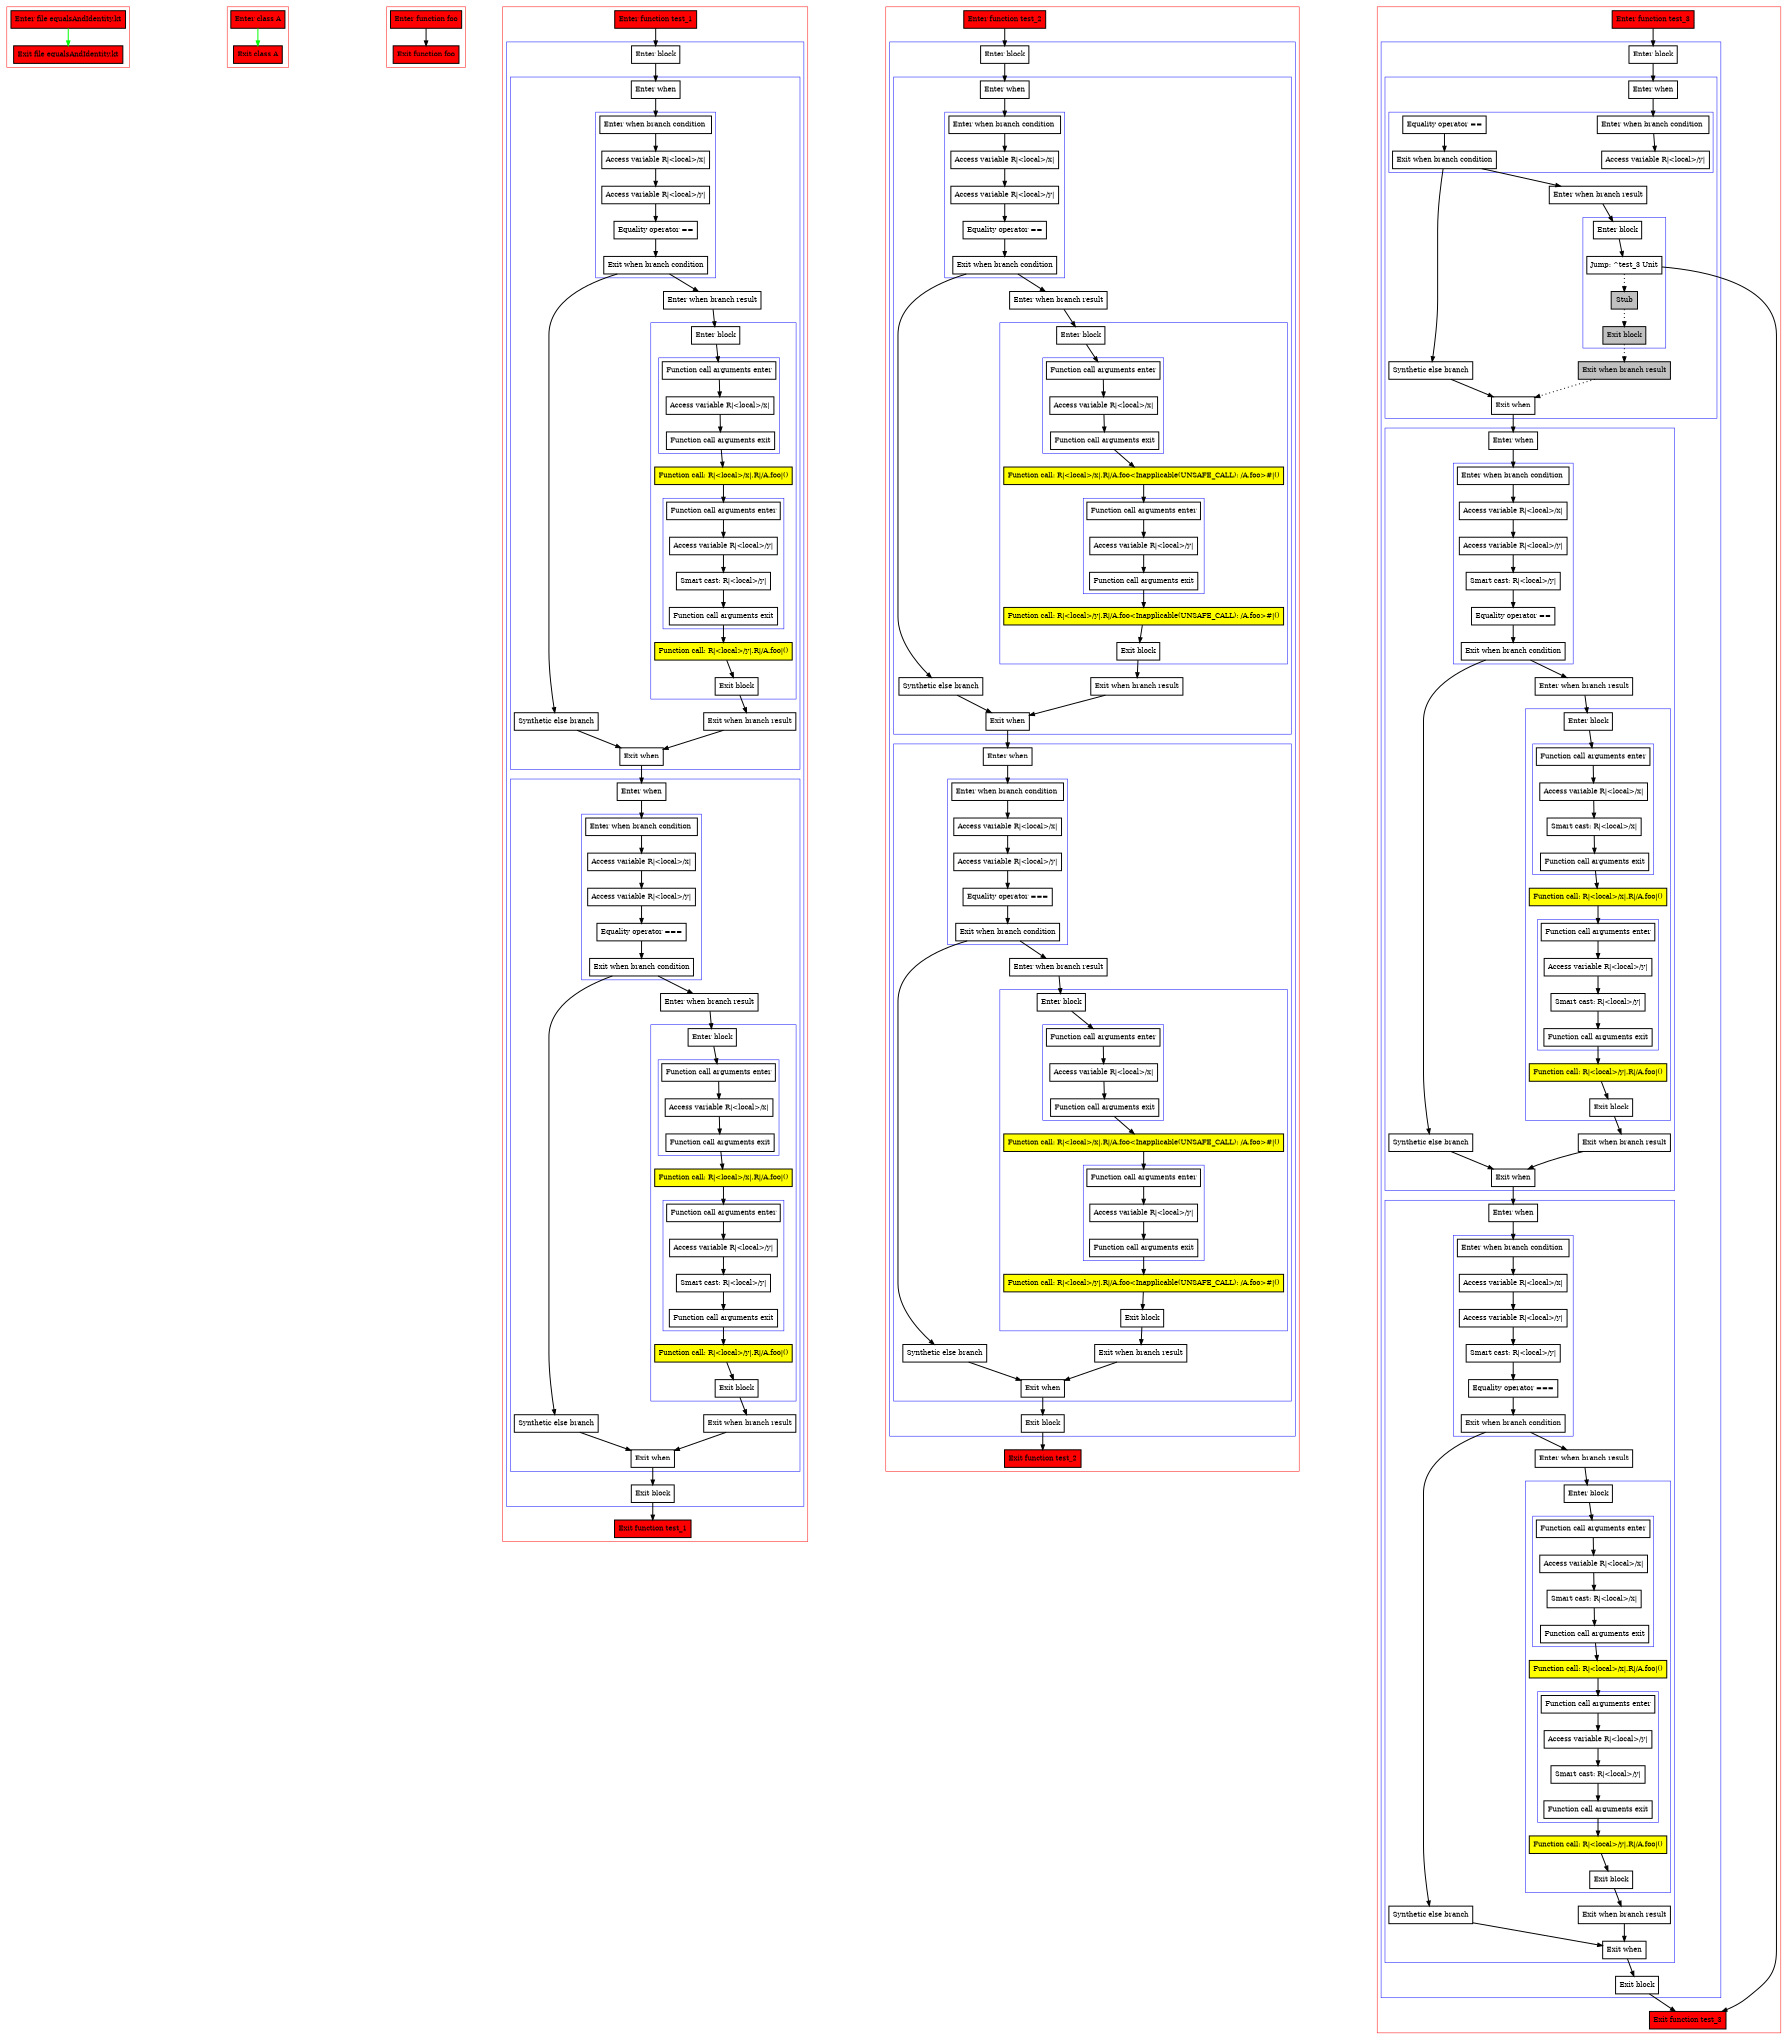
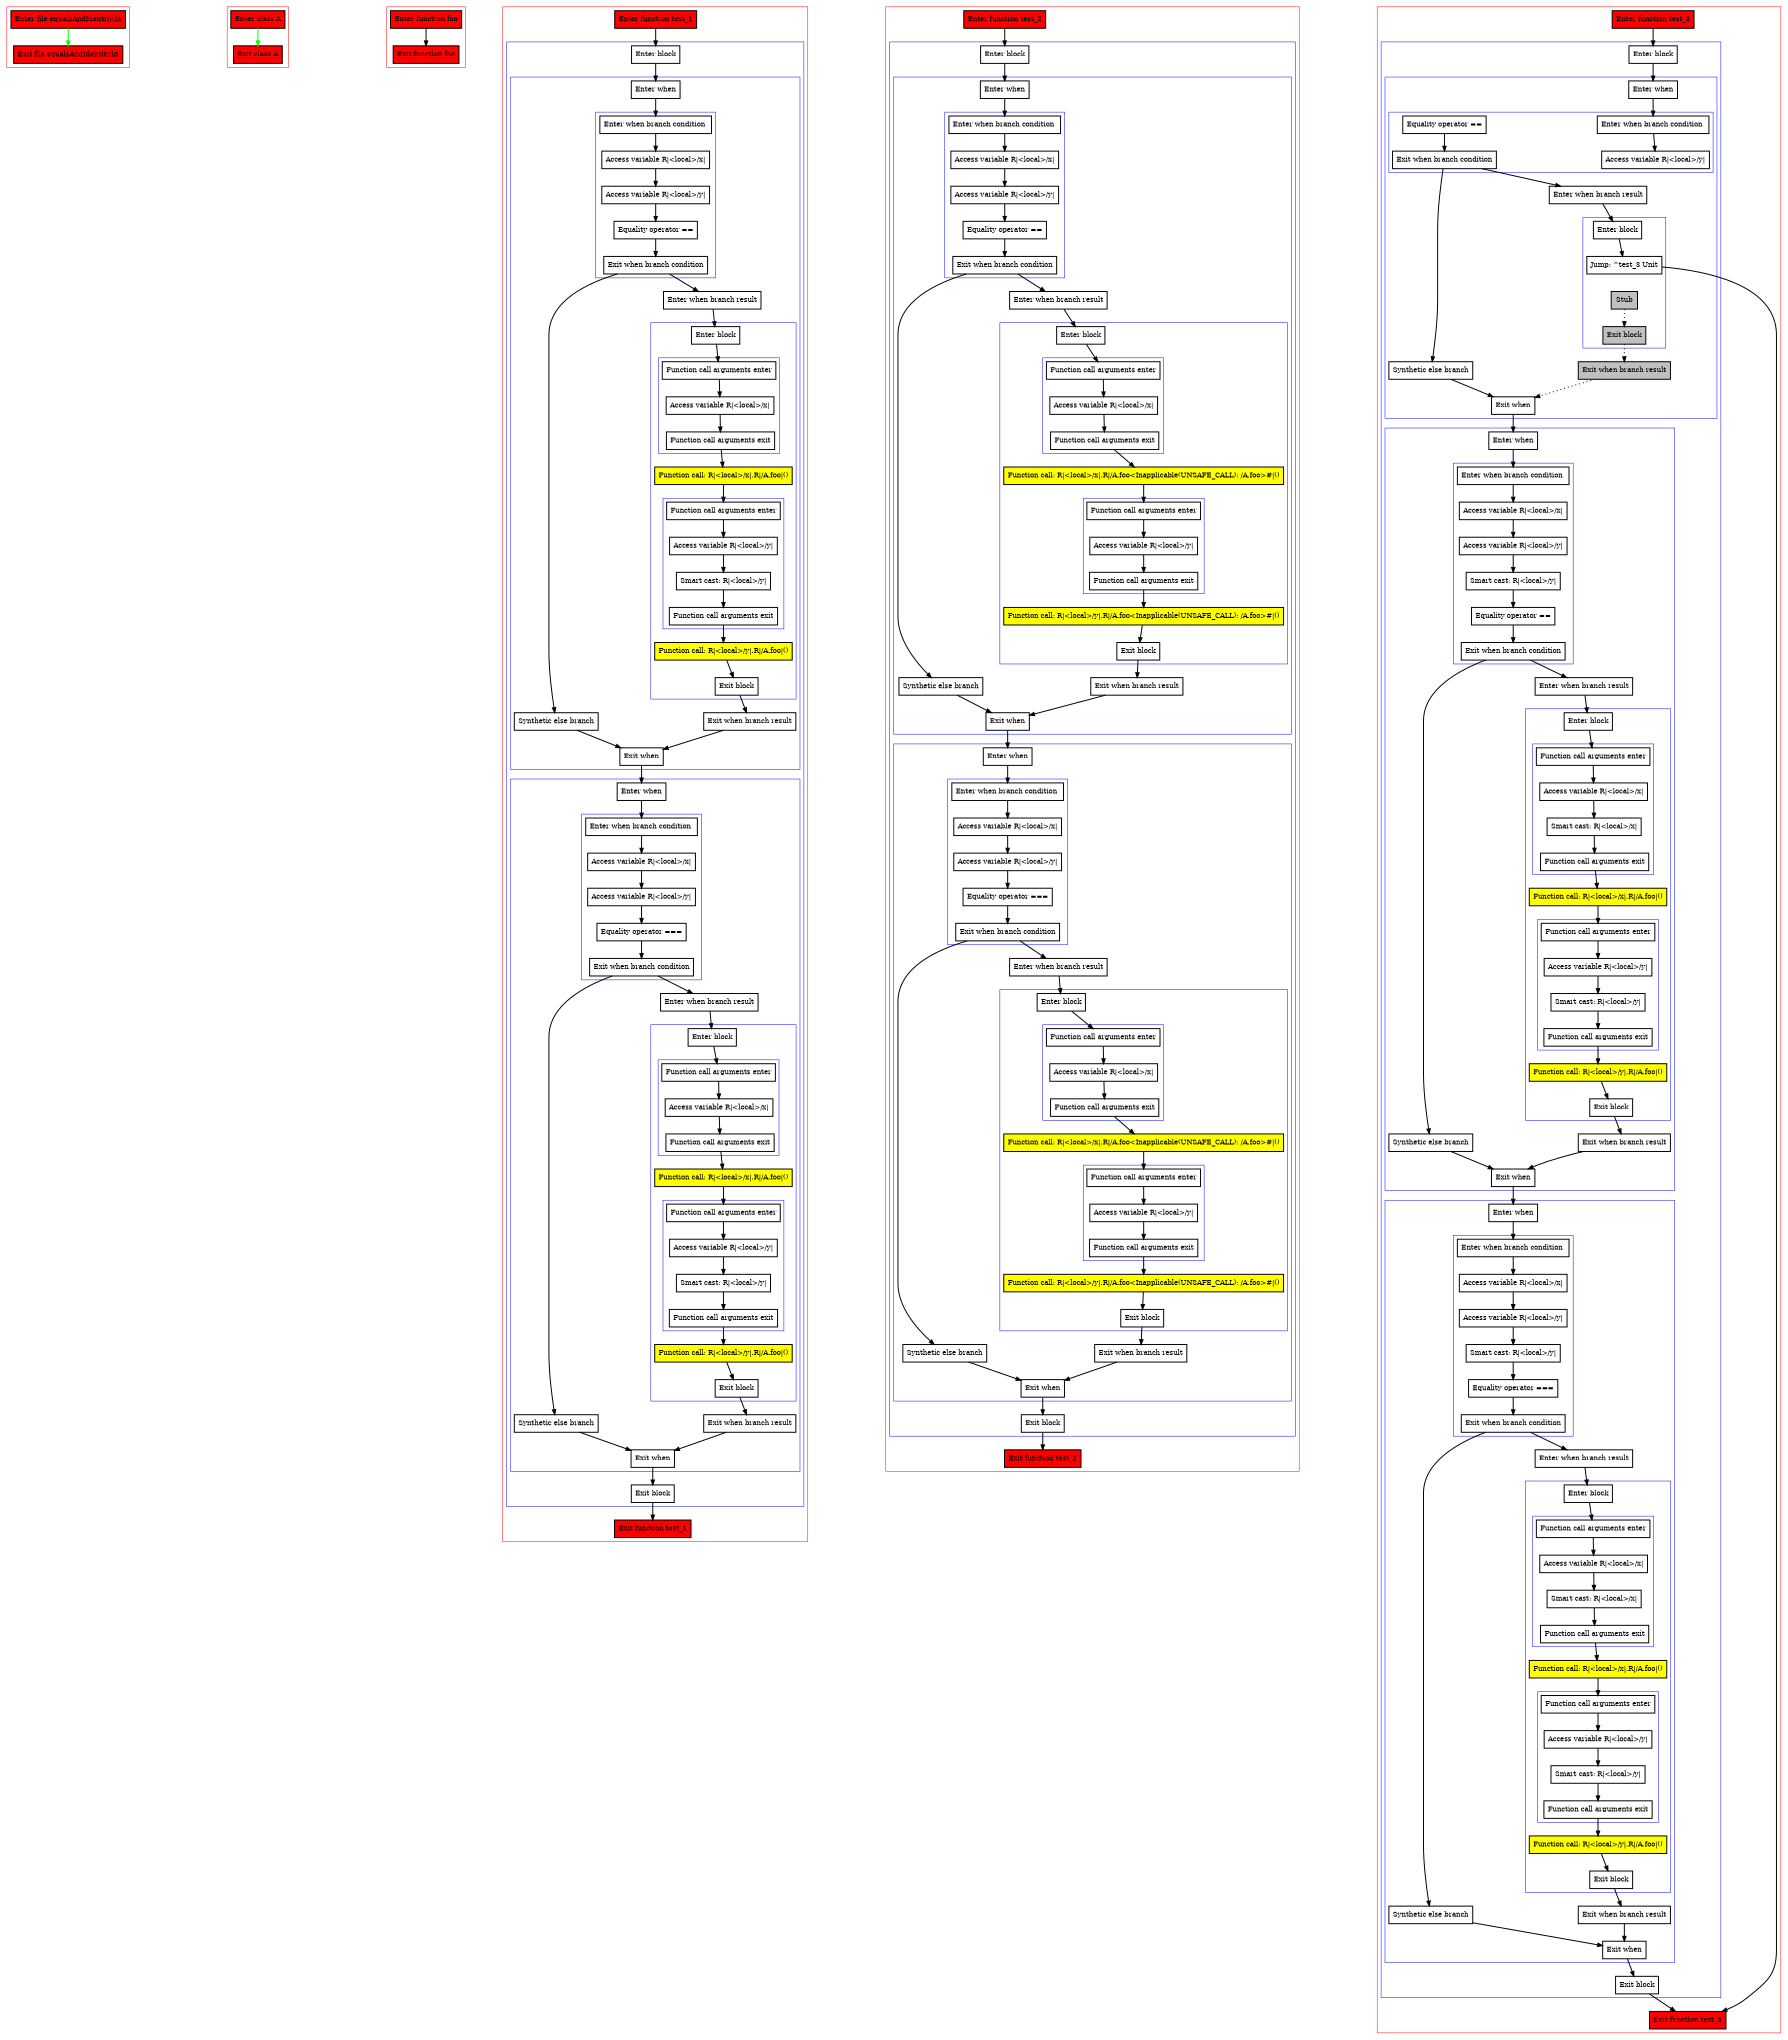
edge "Jump: ^test_3 Unit" -> "Stub": removed
